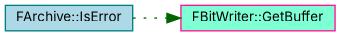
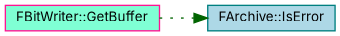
edge "FArchive::IsError" -> "FBitWriter::GetBuffer": reversed
